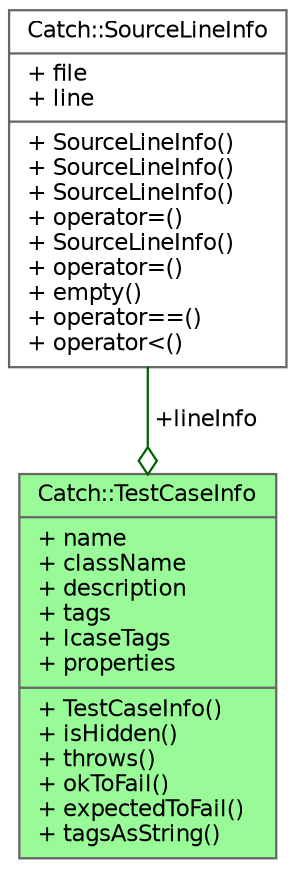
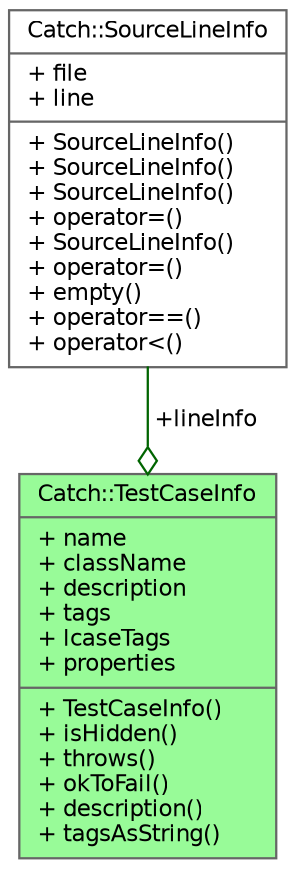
node "Catch::TestCaseInfo": text "+ expectedToFail()" -> "+ description()"
